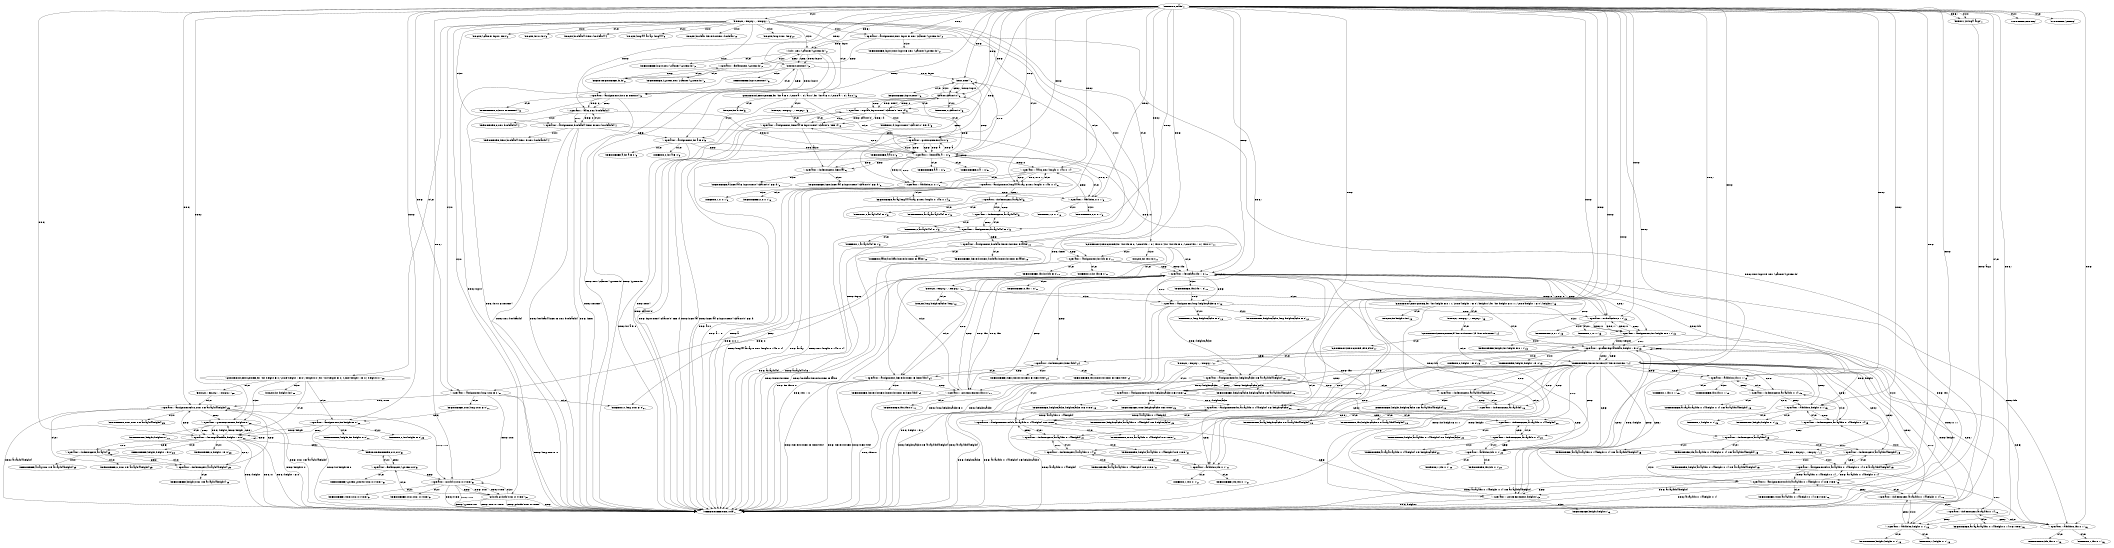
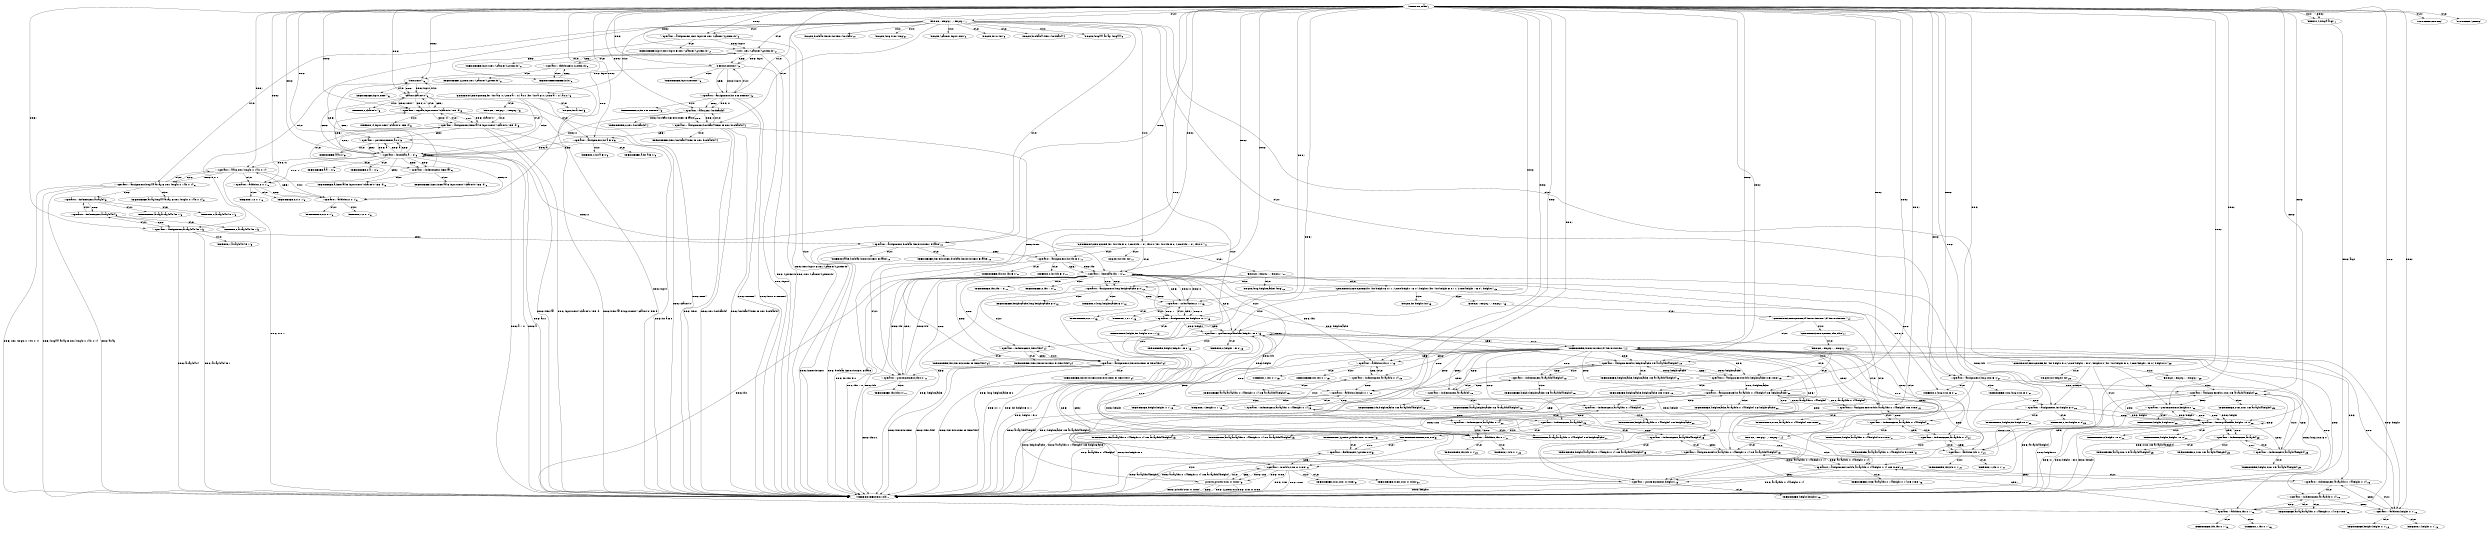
edge "(<operator>.alloc,new boolean[n])" -> "(IDENTIFIER,n,new boolean[n])": label "AST: " -> "DDG: boolean isPreviousFor = false"
edge "(IDENTIFIER,idx,idx < n)" -> "(<operator>.assignment,long heightCache = 0)": now "(METHOD,main)" -> "(<operator>.assignment,long heightCache = 0)"
edge "(<operator>.assignment,int height = n - 1)" -> "(<operator>.subtraction,n - 1)": label "DDG: n" -> "AST: "
node "(IDENTIFIER,MOD,heightCache %= MOD)": removed
edge "(<operator>.fieldAccess,System.out)" -> "(IDENTIFIER,System,println(sum % MOD))": reversed
